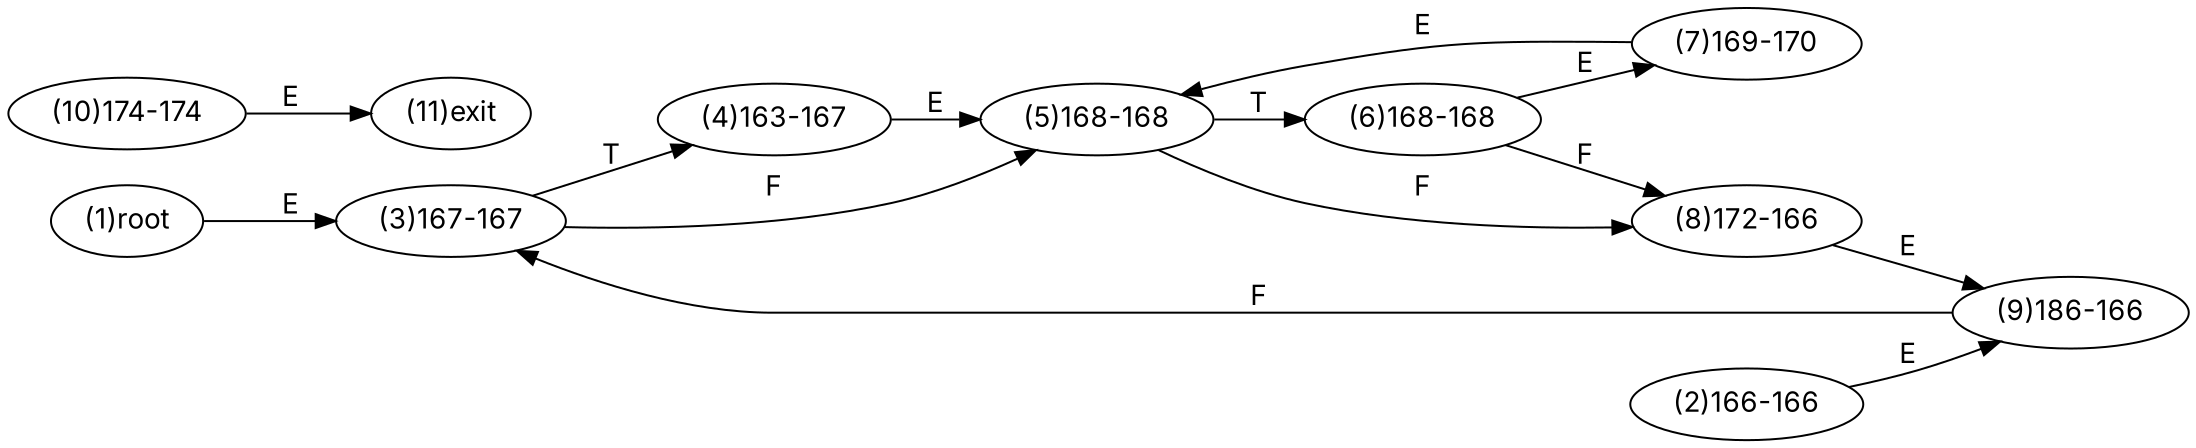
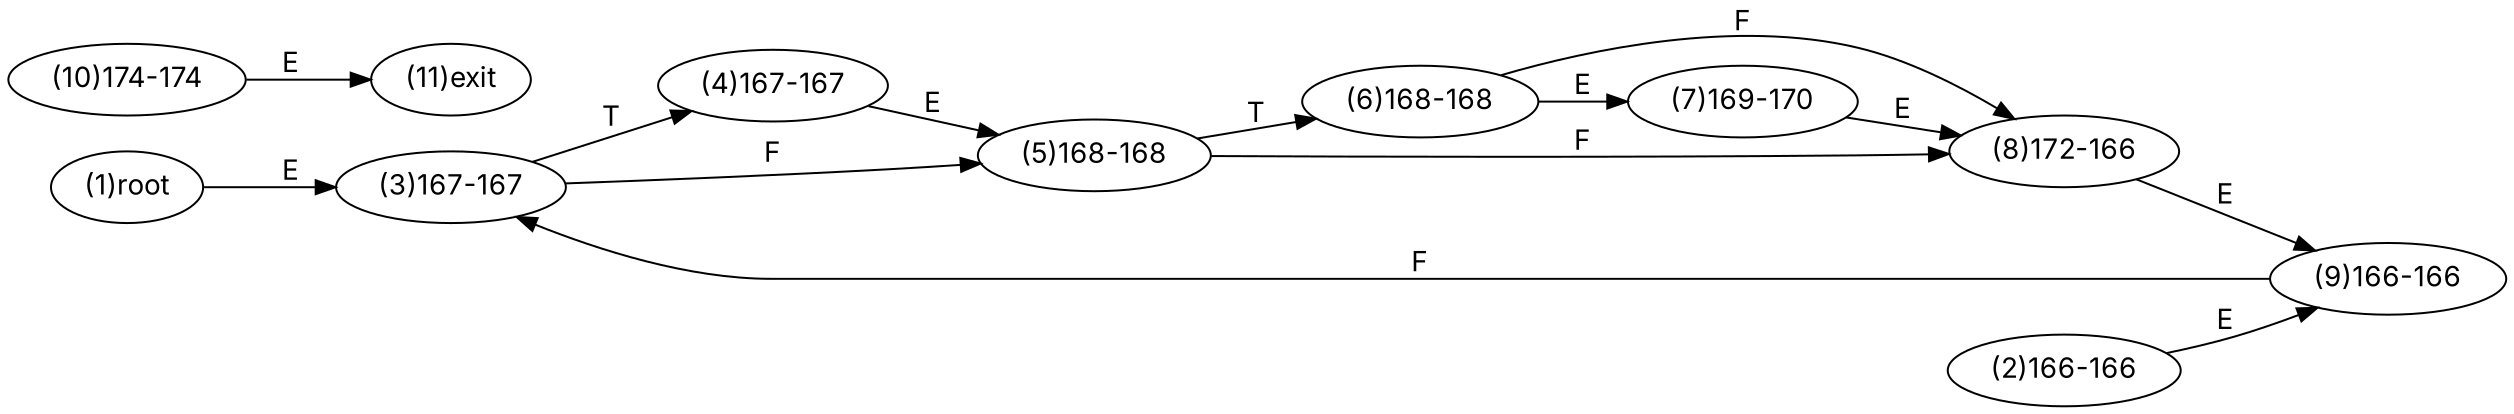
edge "(7)169-170" -> "(5)168-168": now "(7)169-170" -> "(8)172-166"
node "(4)163-167": label "(4)163-167" -> "(4)167-167"
node "(9)186-166": label "(9)186-166" -> "(9)166-166"
